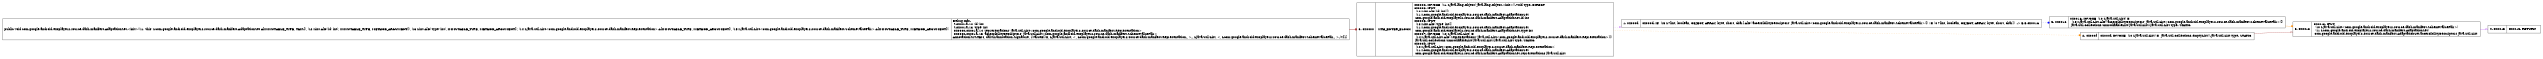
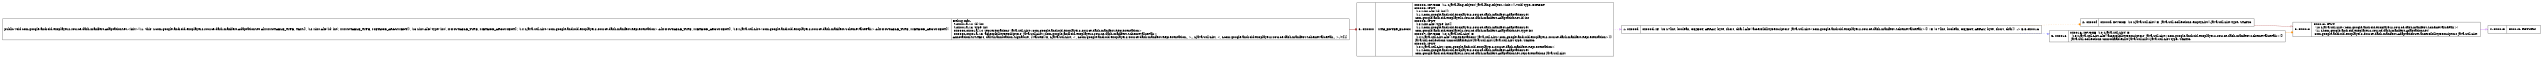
edge "1: 0x000d" -> "5: 0x0016": arrowhead dot -> onormal
edge "0: 0x0000" -> "2: 0x000f": now "1: 0x000d" -> "2: 0x000f"
